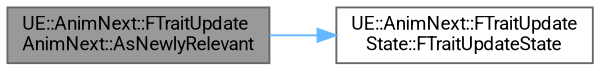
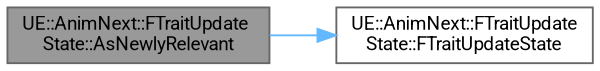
node "UE::AnimNext::FTraitUpdate AnimNext::AsNewlyRelevant": label "UE::AnimNext::FTraitUpdate AnimNext::AsNewlyRelevant" -> "UE::AnimNext::FTraitUpdate State::AsNewlyRelevant"
